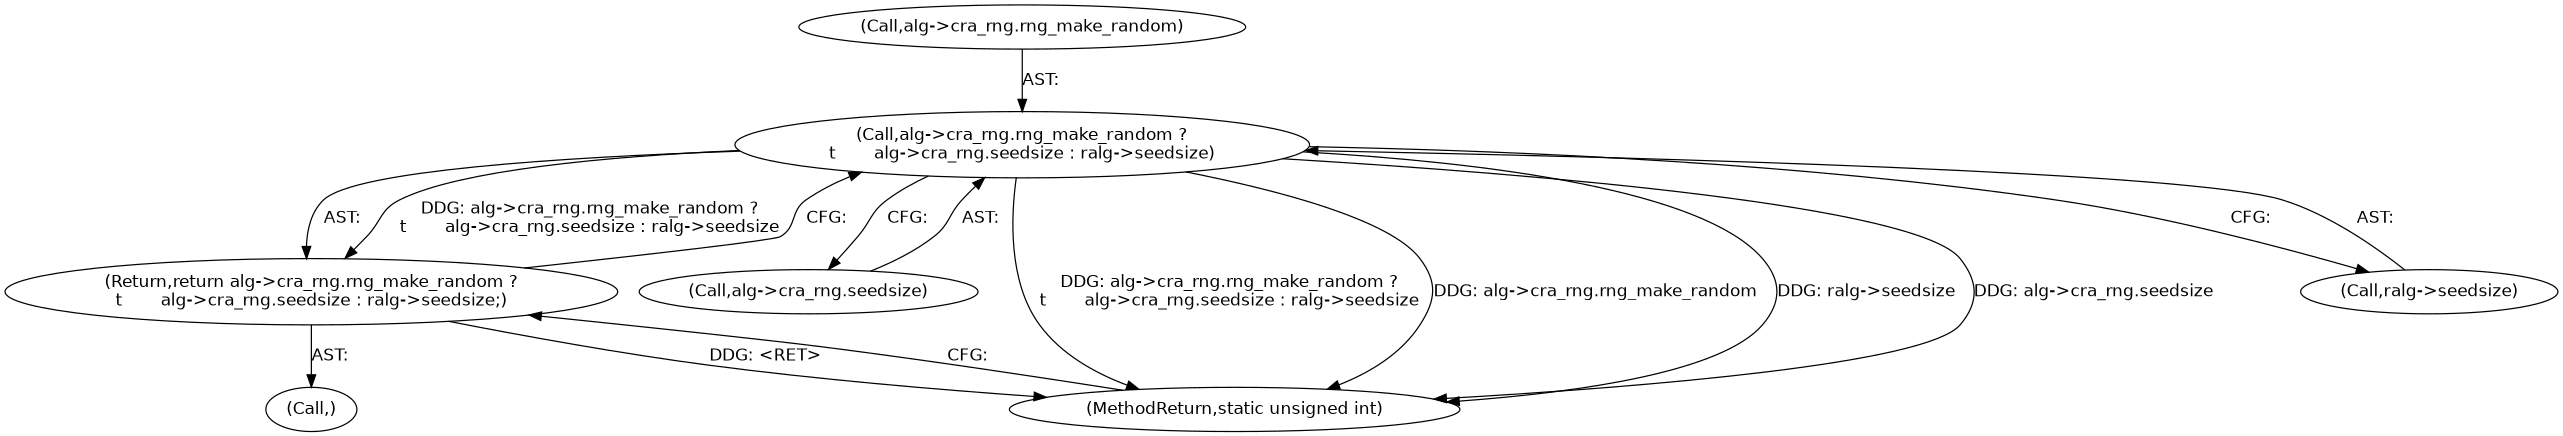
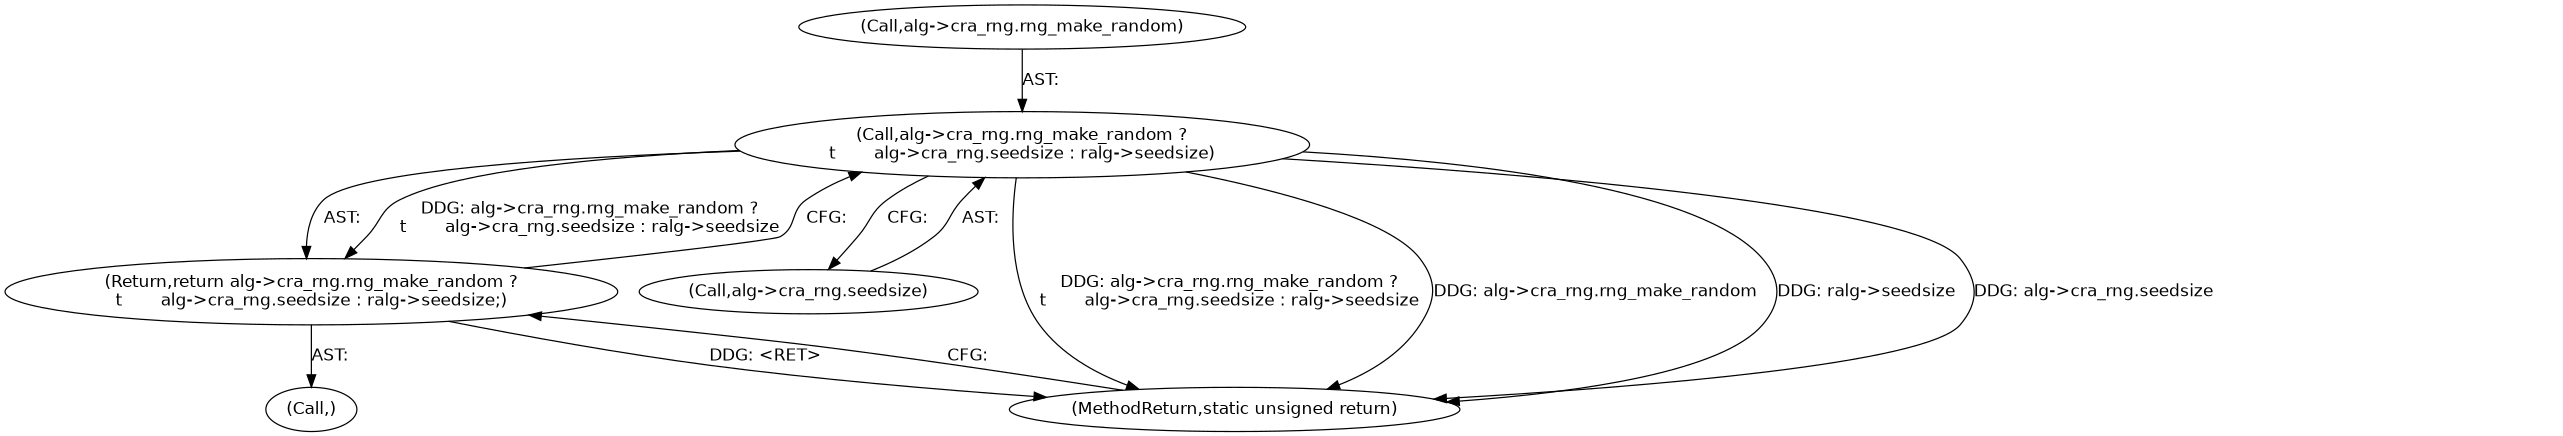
node "(Call,ralg->seedsize)": removed
node "(MethodReturn,static unsigned int)": label "(MethodReturn,static unsigned int)" -> "(MethodReturn,static unsigned return)"
